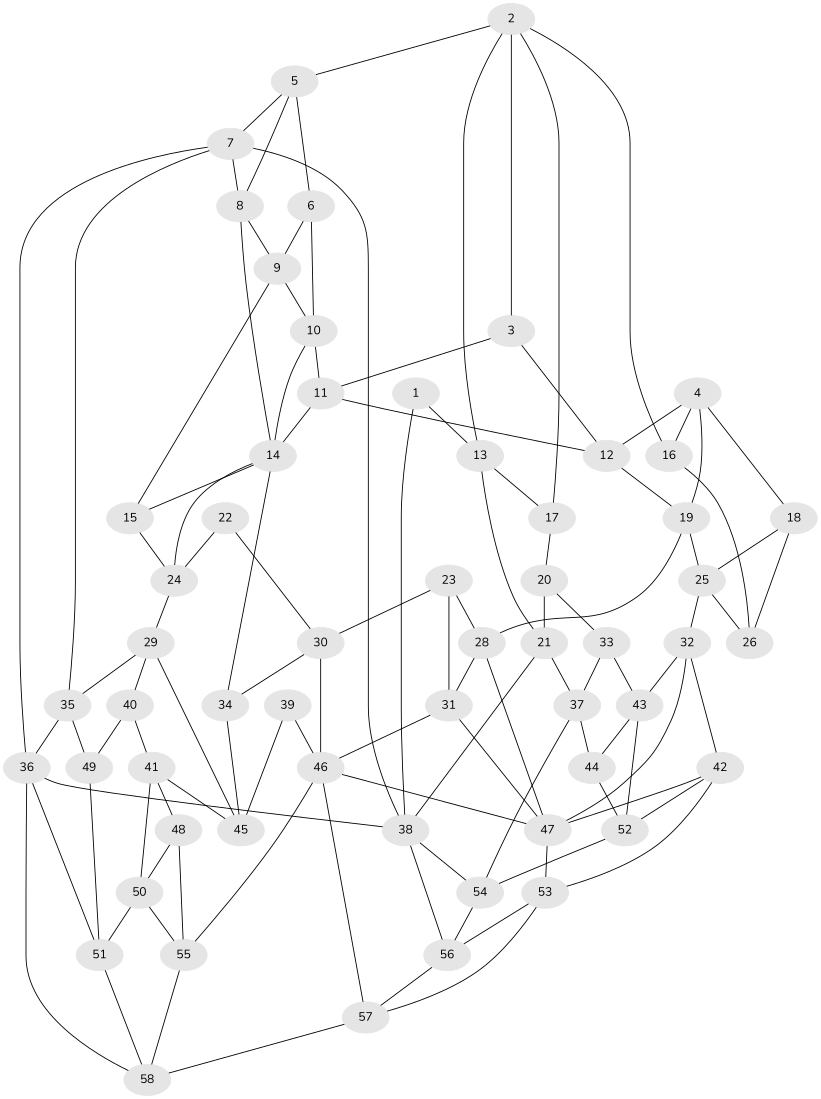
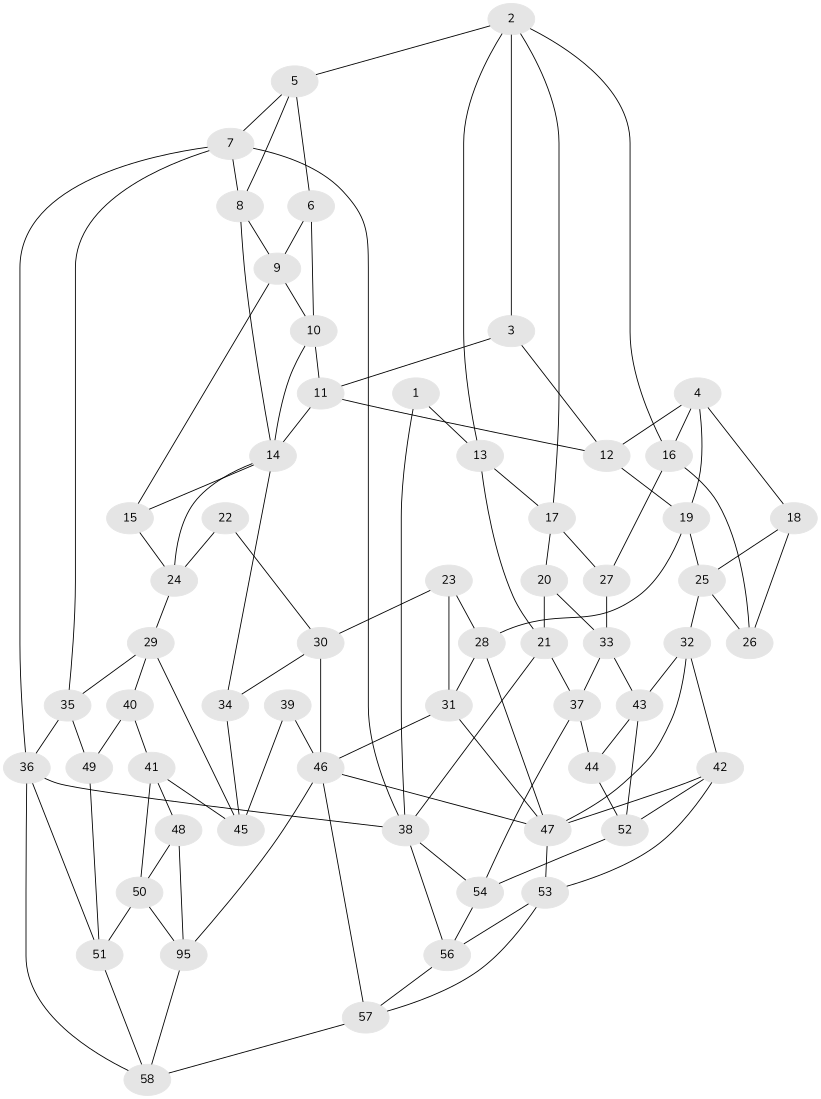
node "27": added
node "55": label "55" -> "95"
